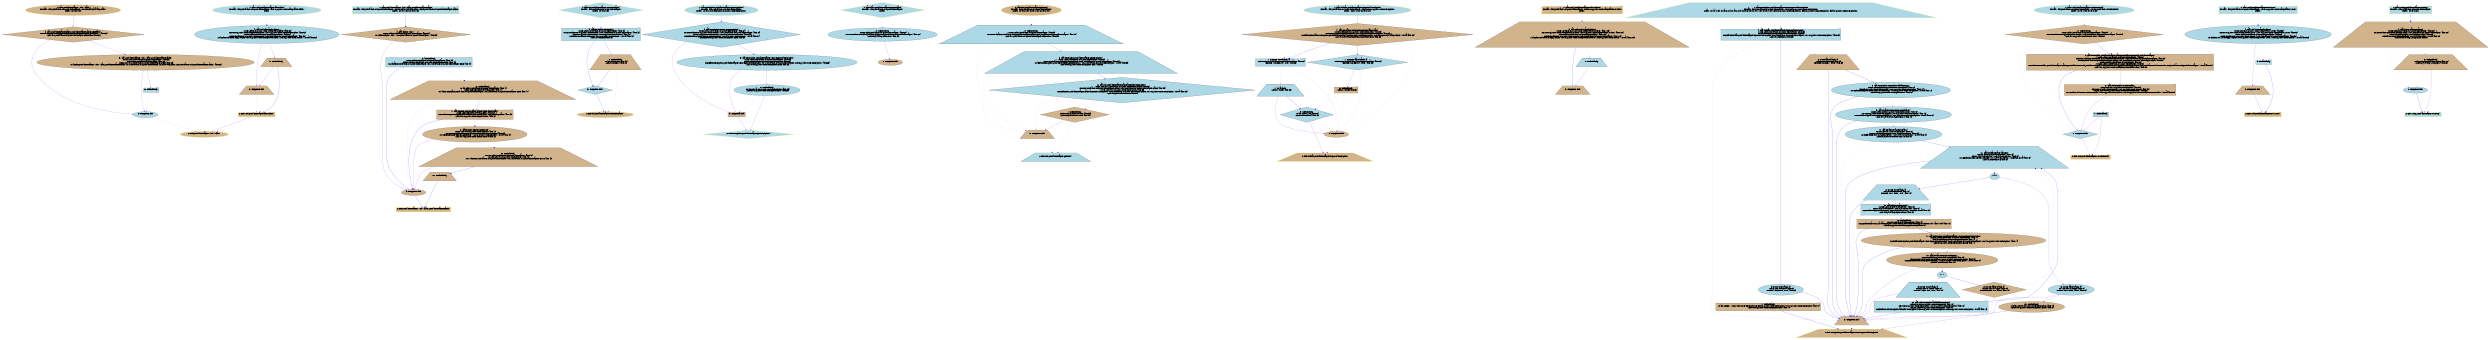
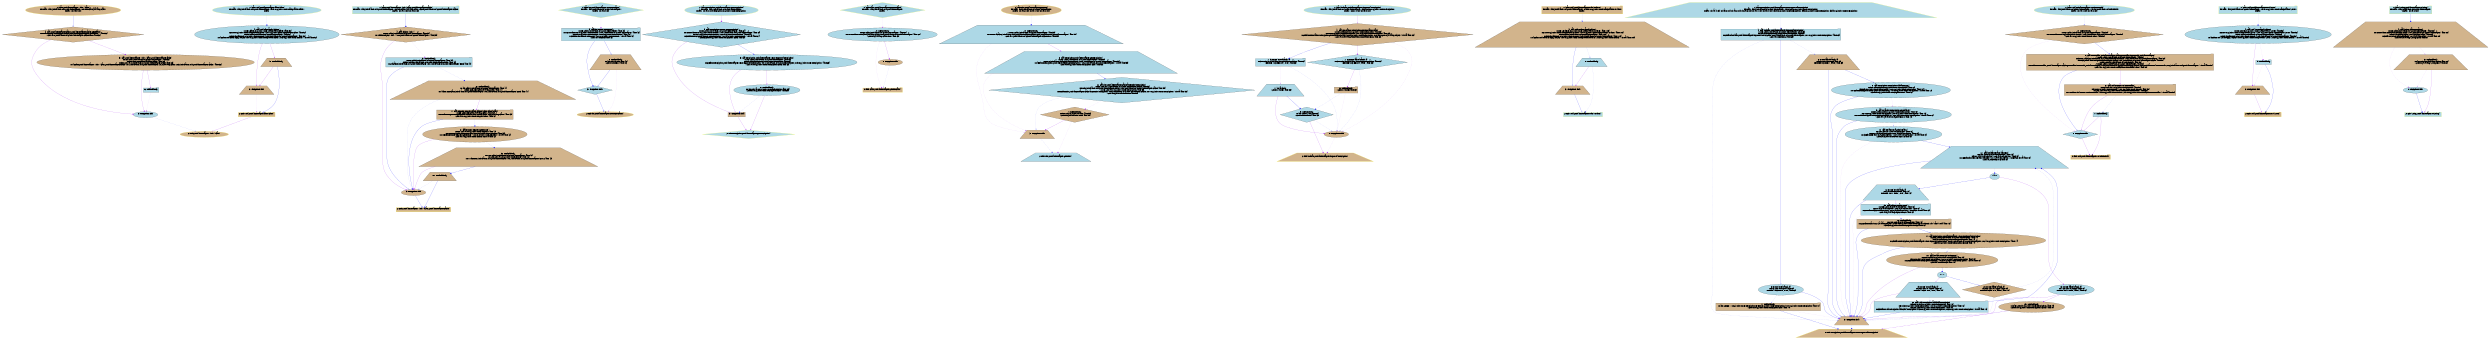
node "2: Exit Class JUnit4TestAdapter.getTestClass()": added
node "2: Exit void JUnit4TestAdapter.order(Orderer)": added
